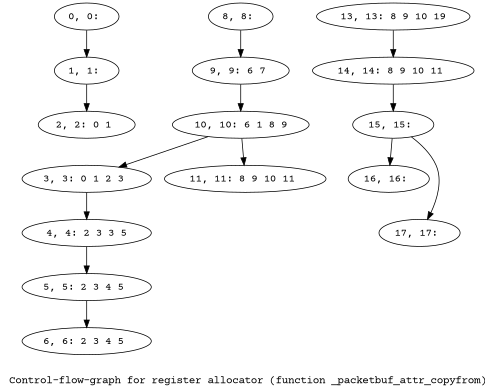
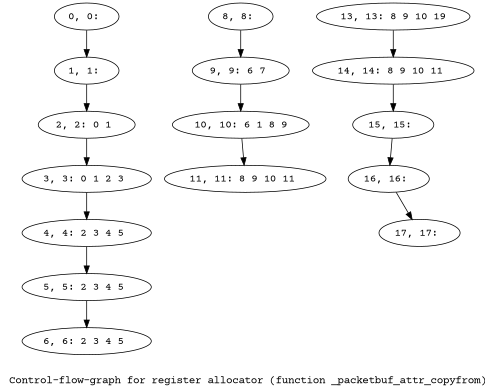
edge "10, 10: 6 1 8 9" -> "3, 3: 0 1 2 3": now "2, 2: 0 1" -> "3, 3: 0 1 2 3"
edge "15, 15:" -> "17, 17:": now "16, 16:" -> "17, 17:"
node "4, 4: 2 3 3 5": label "4, 4: 2 3 3 5" -> "4, 4: 2 3 4 5"
